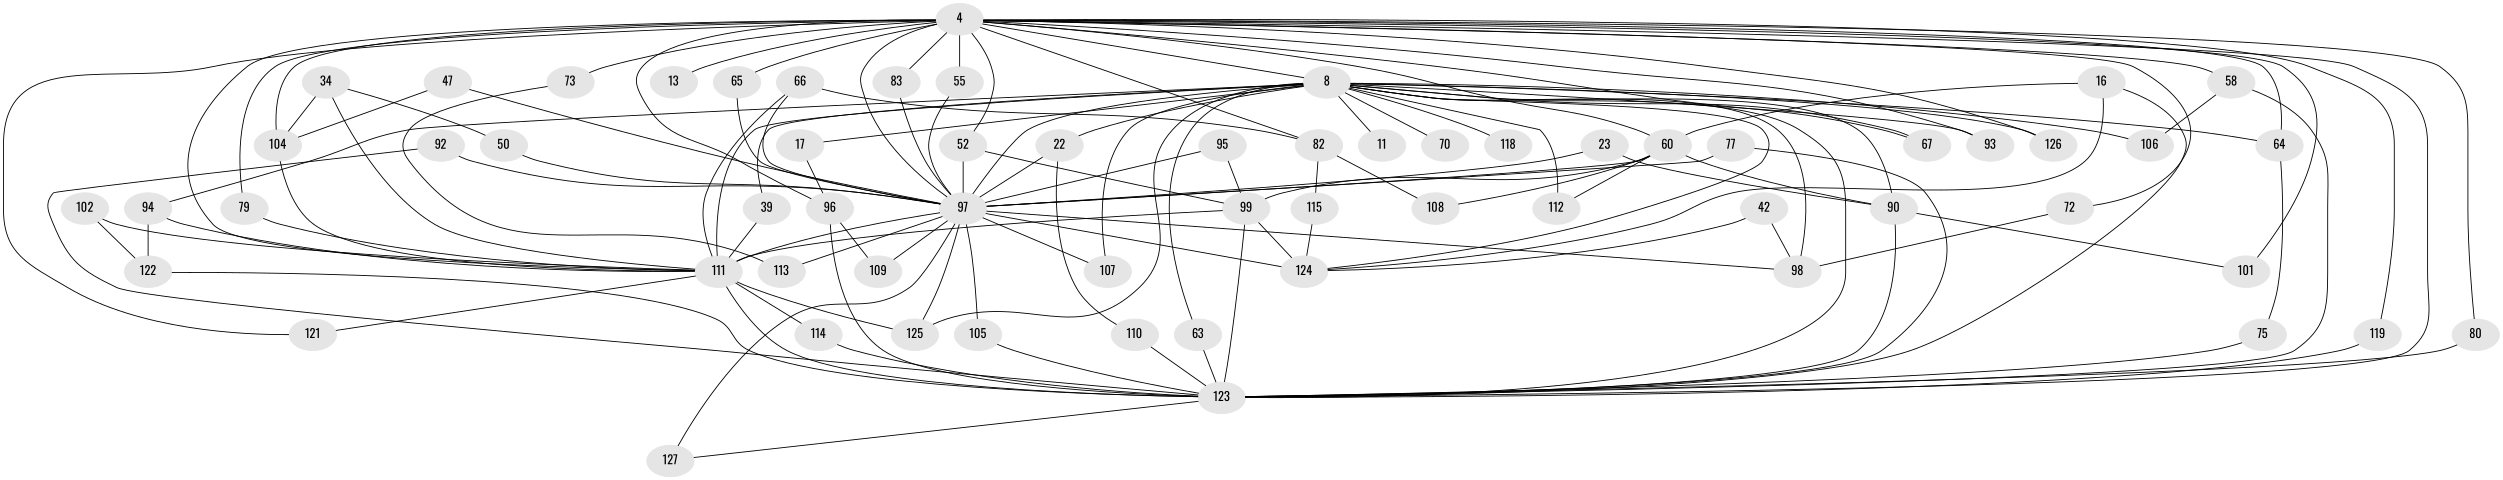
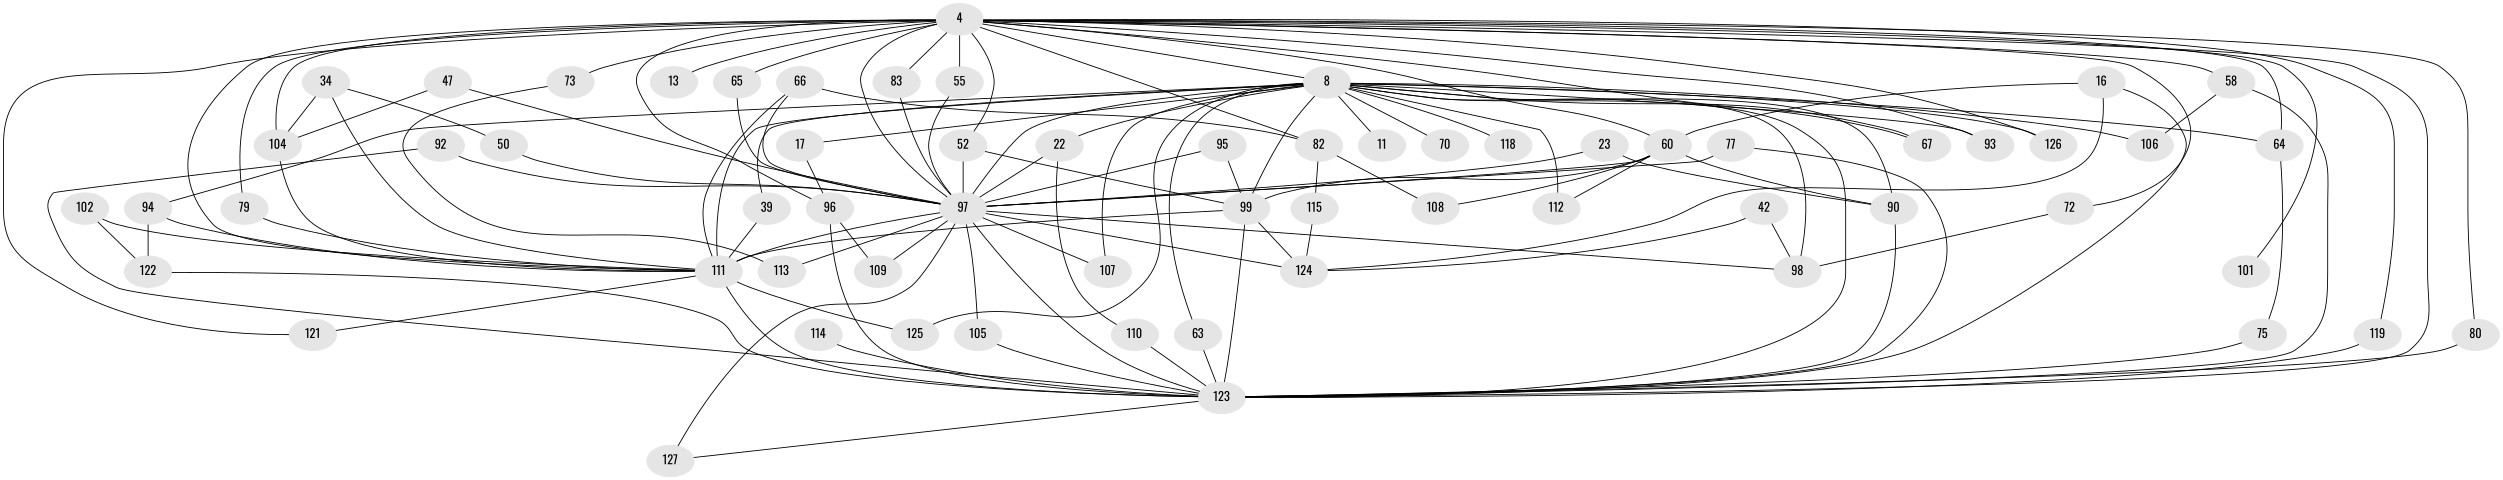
edge "8" -- "124": now "8" -- "99"
edge "90" -- "101": removed
edge "97" -- "125": now "97" -- "123"
edge "111" -- "114": removed
